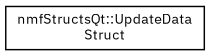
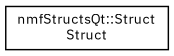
node "nmfStructsQt::UpdateData Struct": label "nmfStructsQt::UpdateData Struct" -> "nmfStructsQt::Struct Struct"
